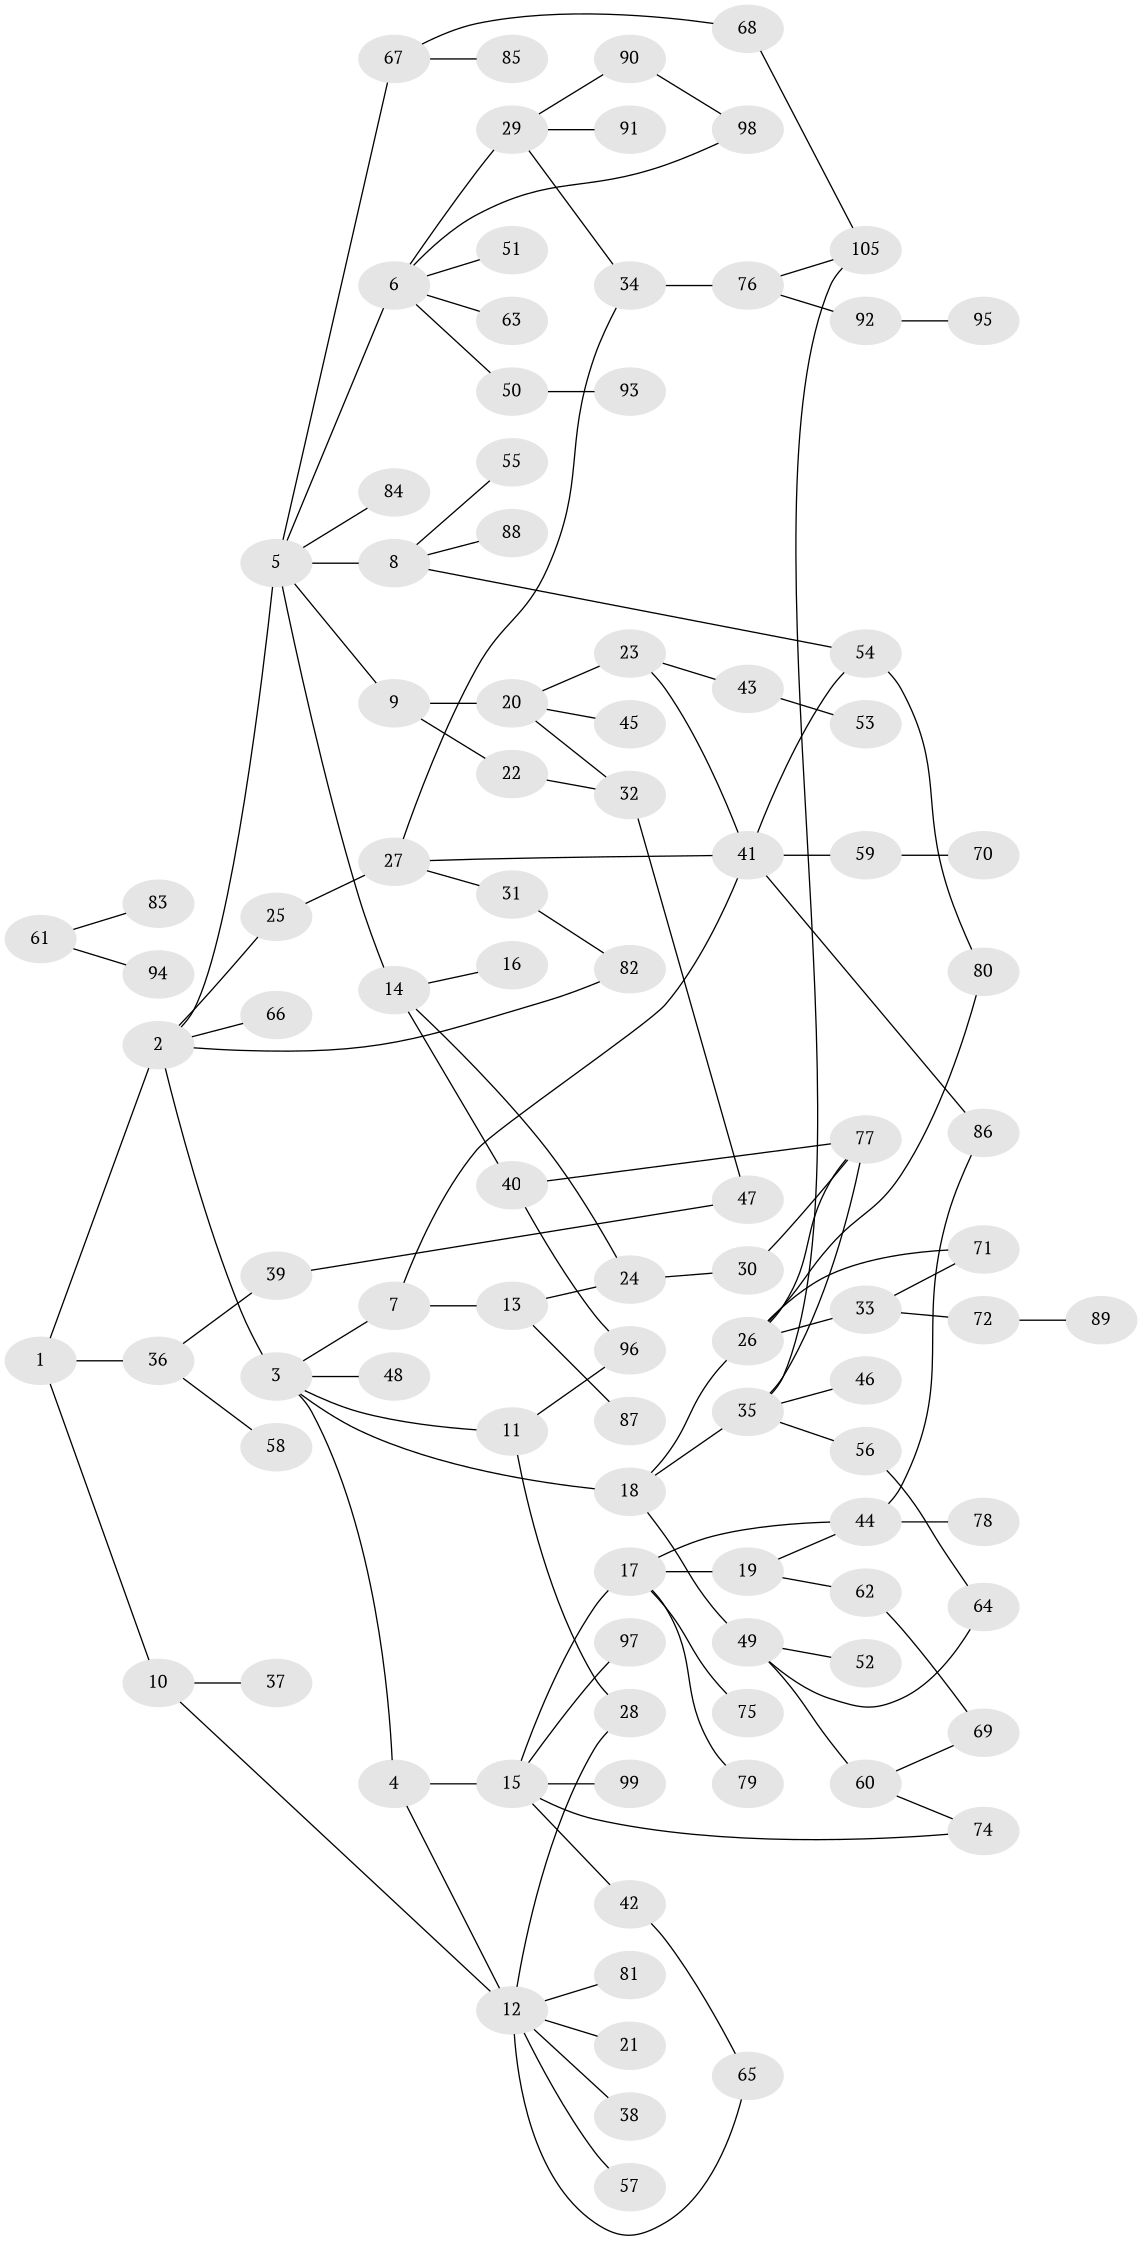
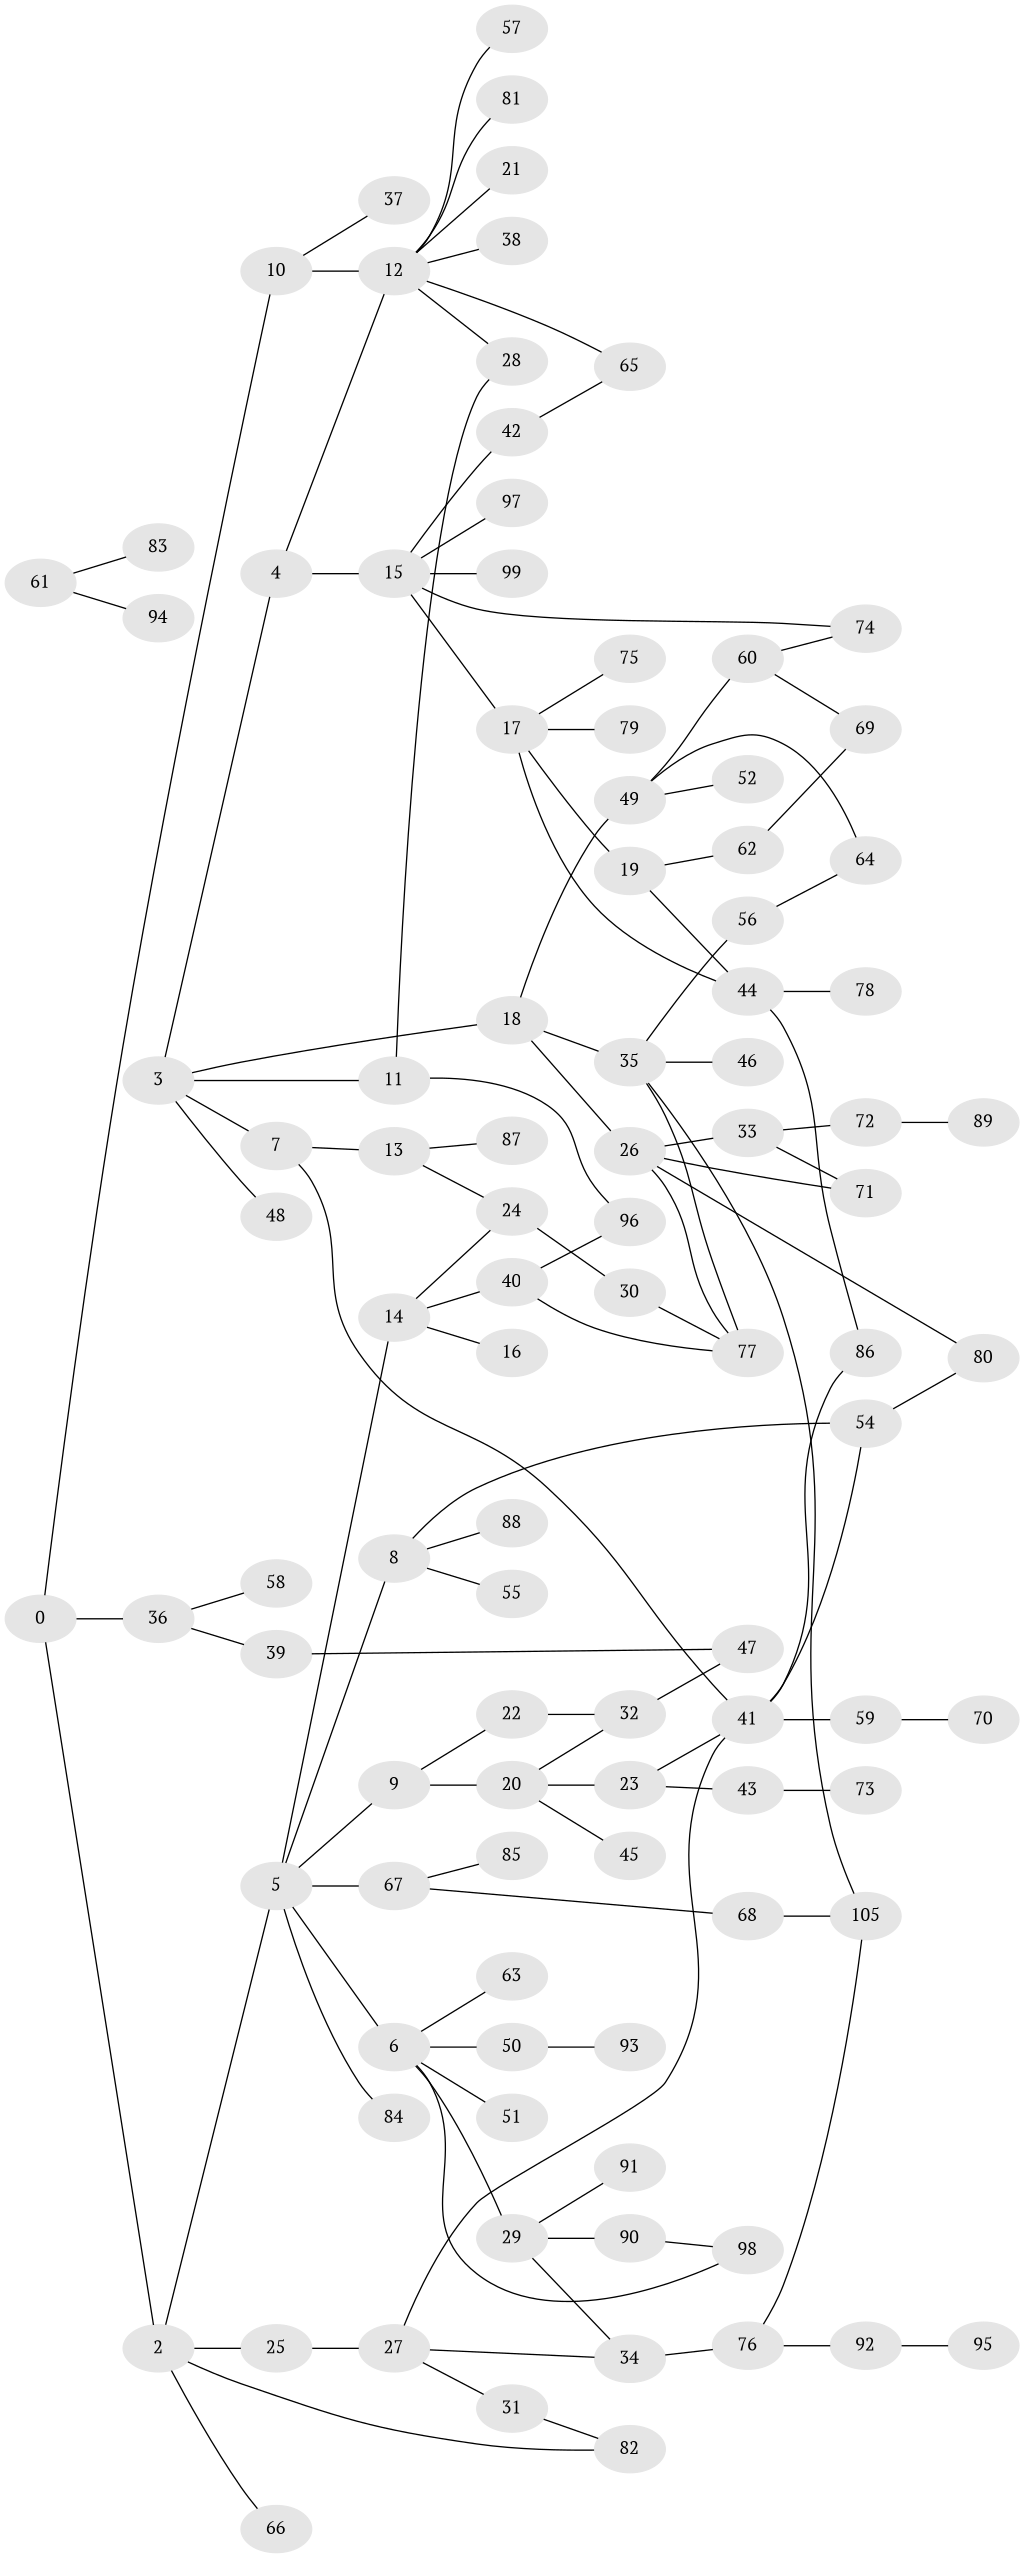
node "53": label "53" -> "73"
edge "2" -- "3": removed
node "1": label "1" -> "0"
